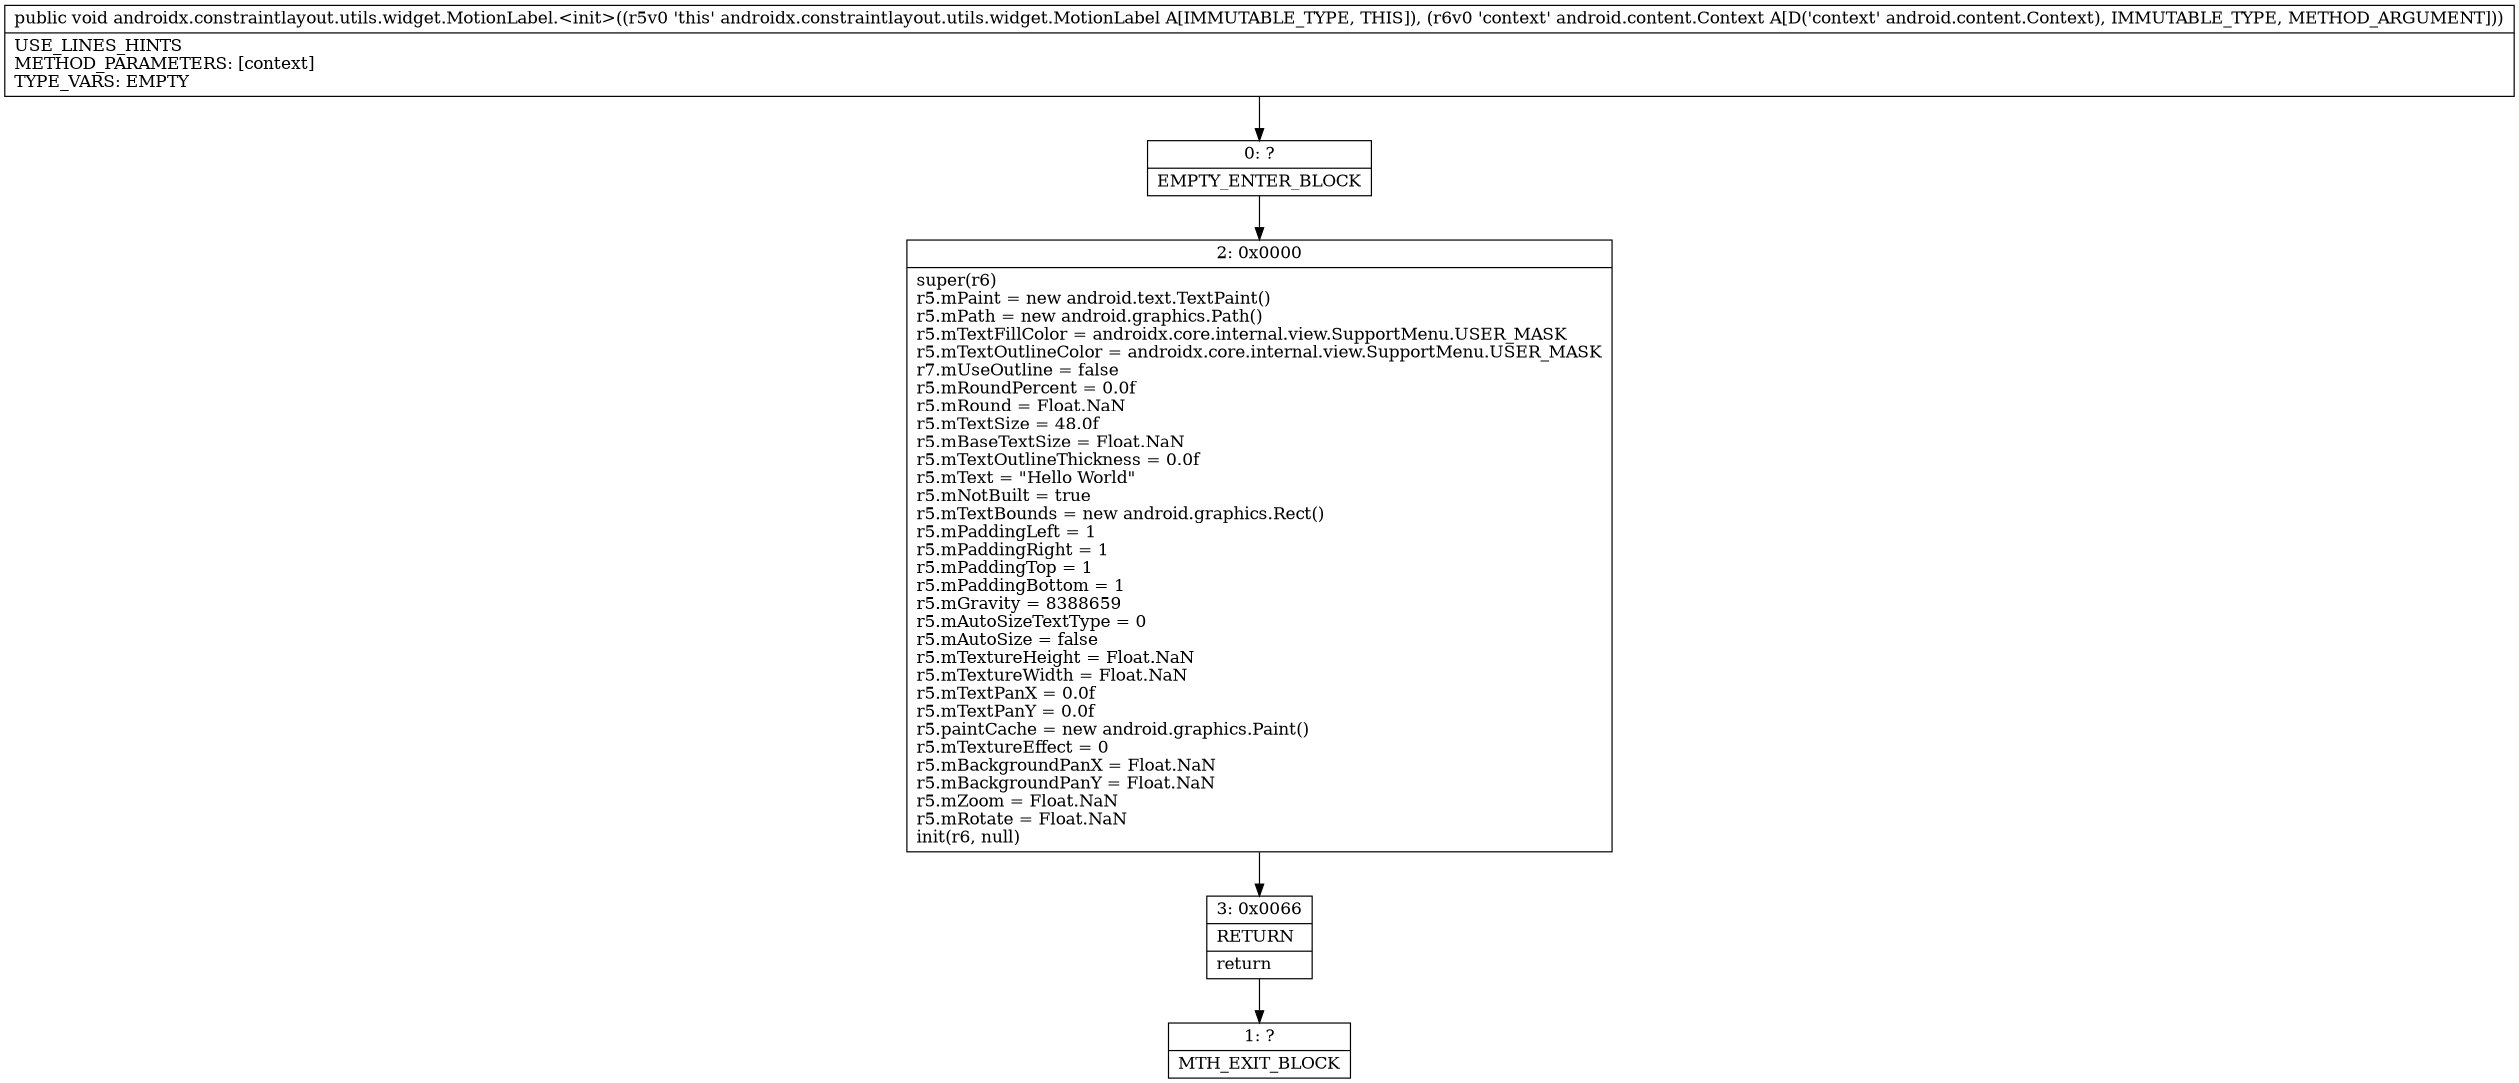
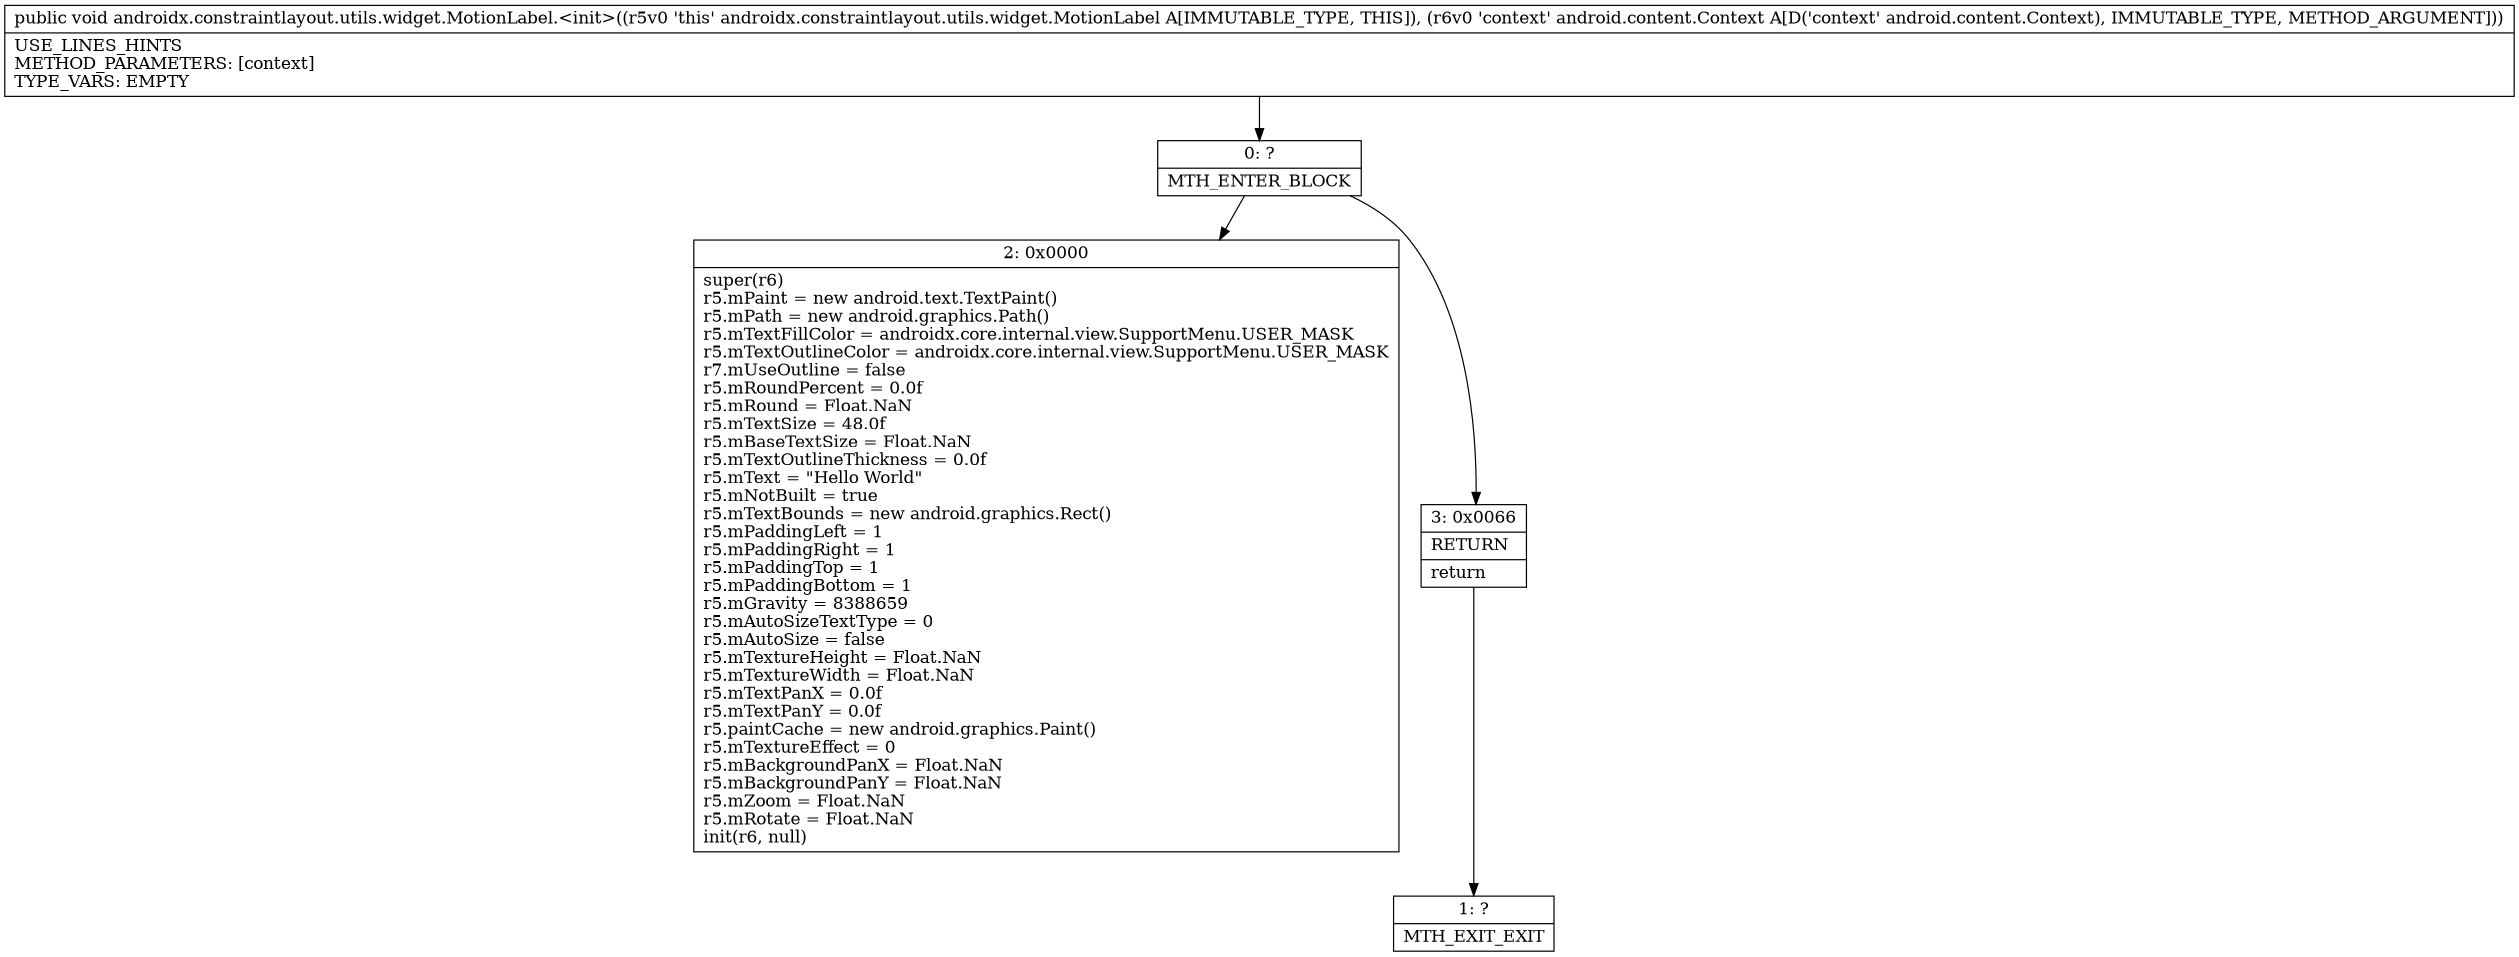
node "0: ?": text "EMPTY_ENTER_BLOCK" -> "MTH_ENTER_BLOCK"
edge "2: 0x0000" -> "3: 0x0066": now "0: ?" -> "3: 0x0066"
node "1: ?": text "MTH_EXIT_BLOCK" -> "MTH_EXIT_EXIT"
